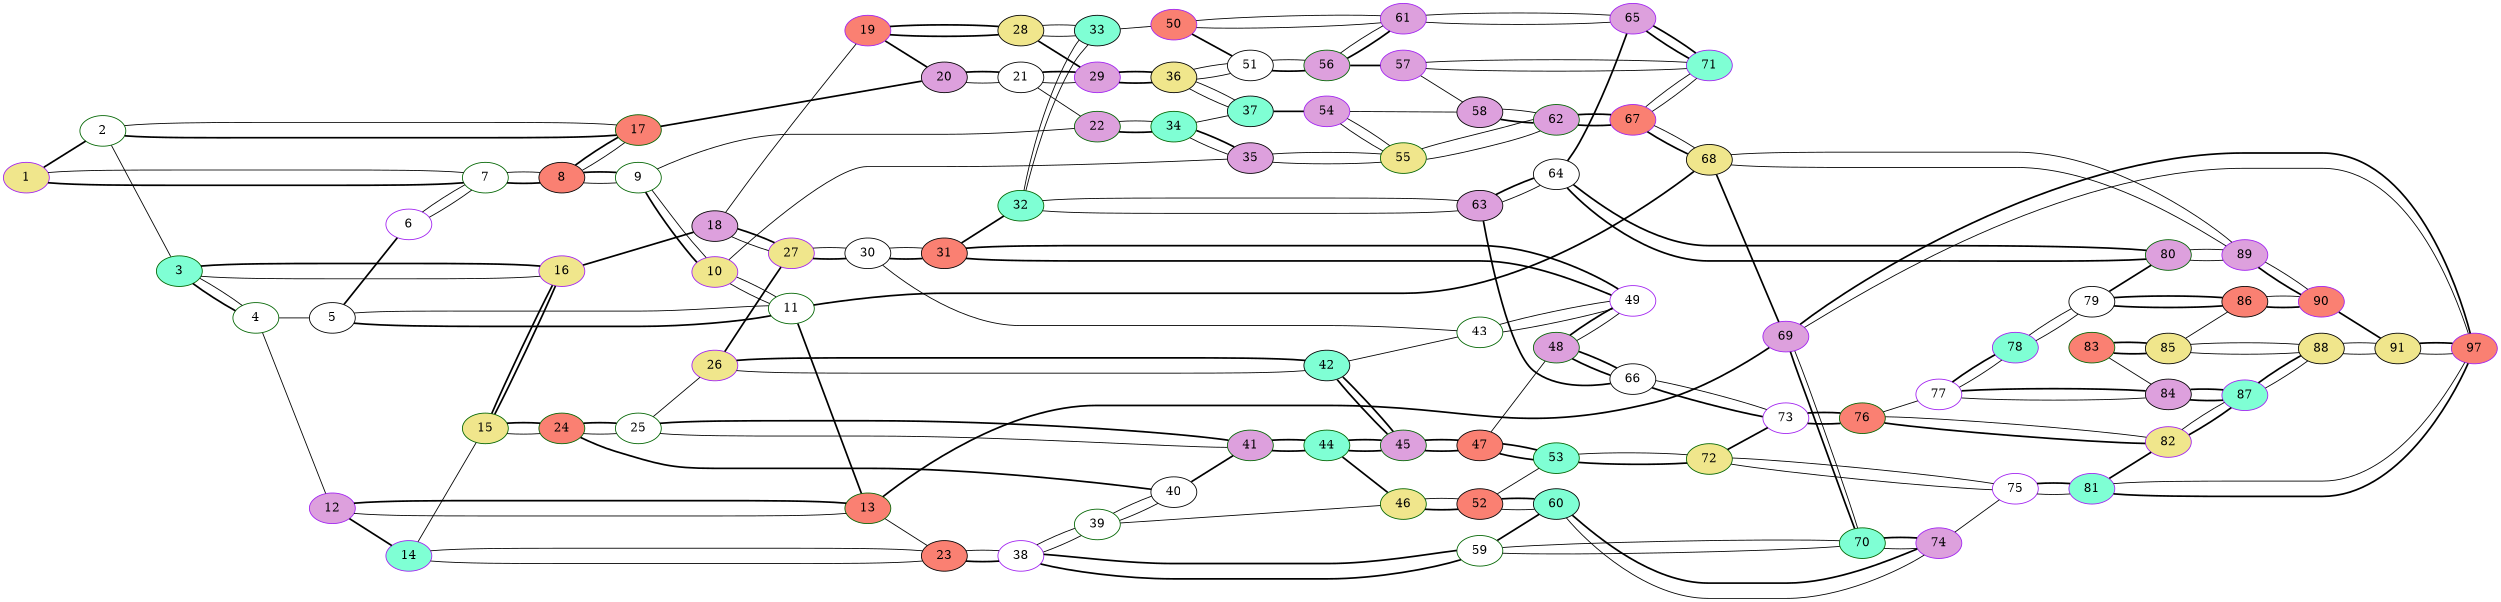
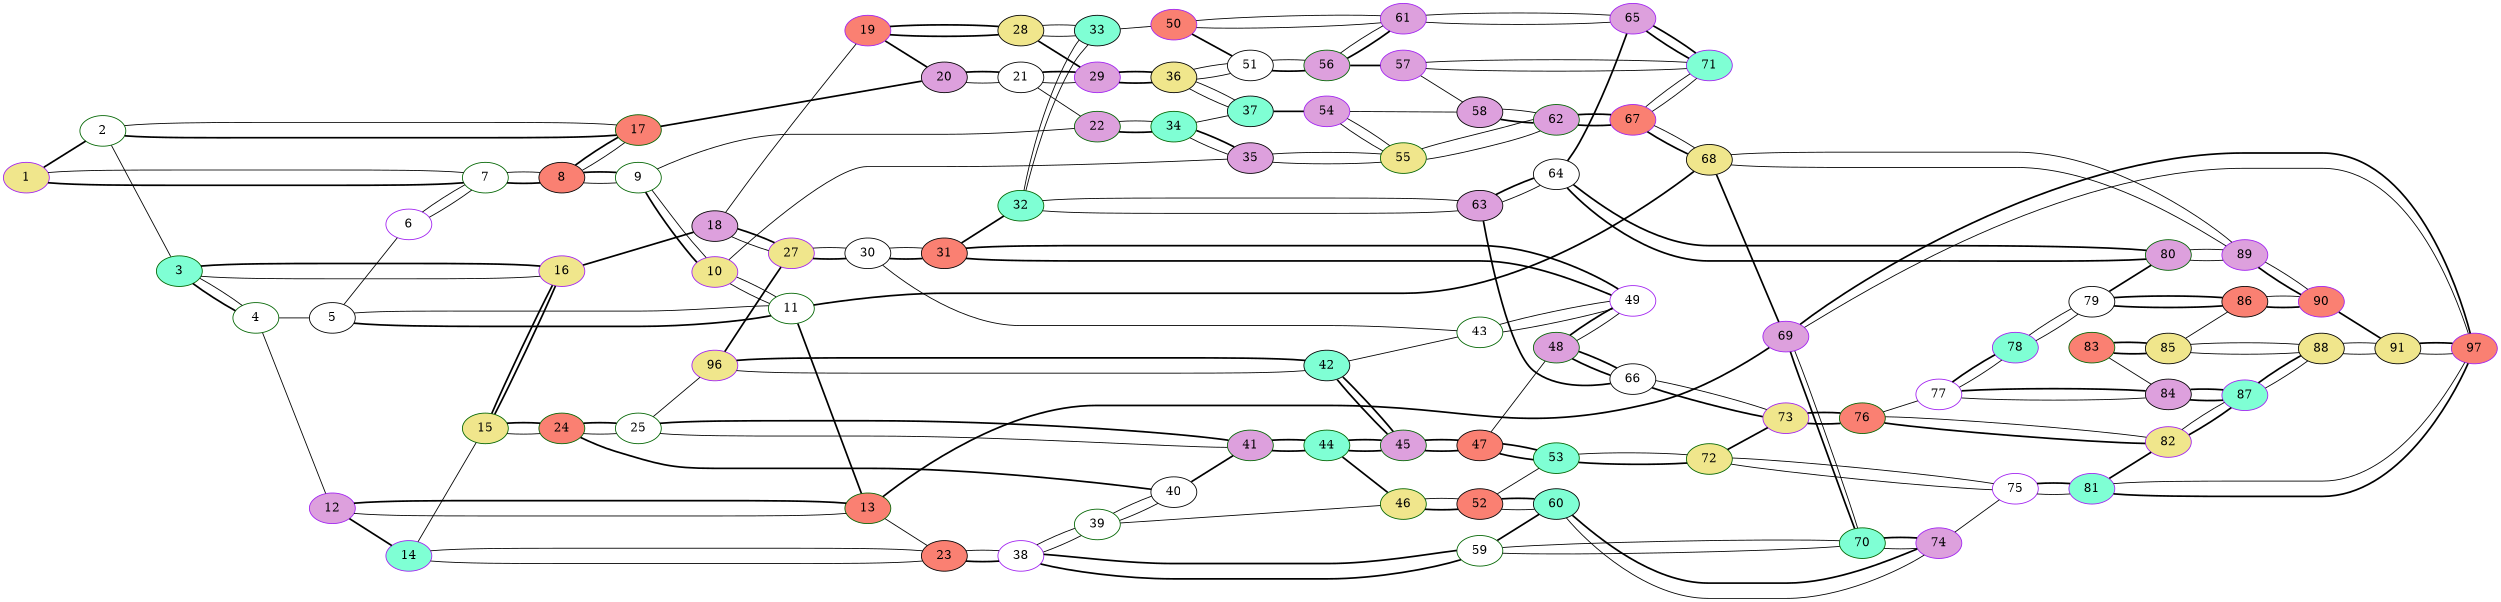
edge "6" -- "5": style bold -> solid
node "26": label "26" -> "96"
node "73": fillcolor white -> khaki
